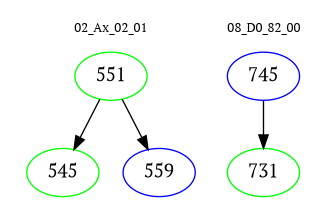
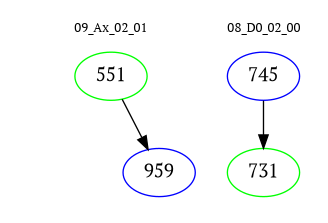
cluster "02_Ax_02_01": label "02_Ax_02_01" -> "09_Ax_02_01"
cluster "08_D0_82_00": label "08_D0_82_00" -> "08_D0_02_00"
node "545": removed
node "559": label "559" -> "959"
